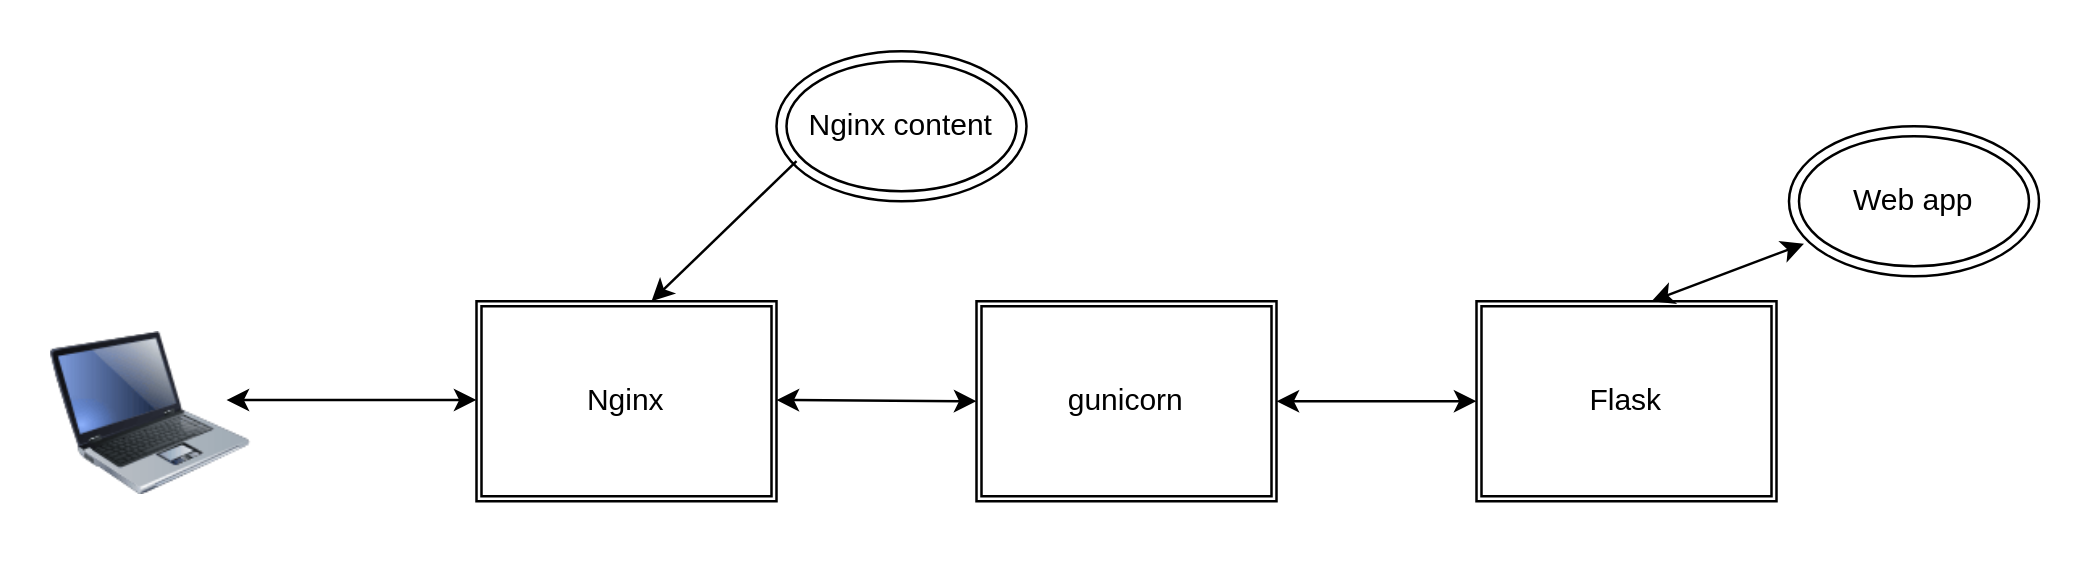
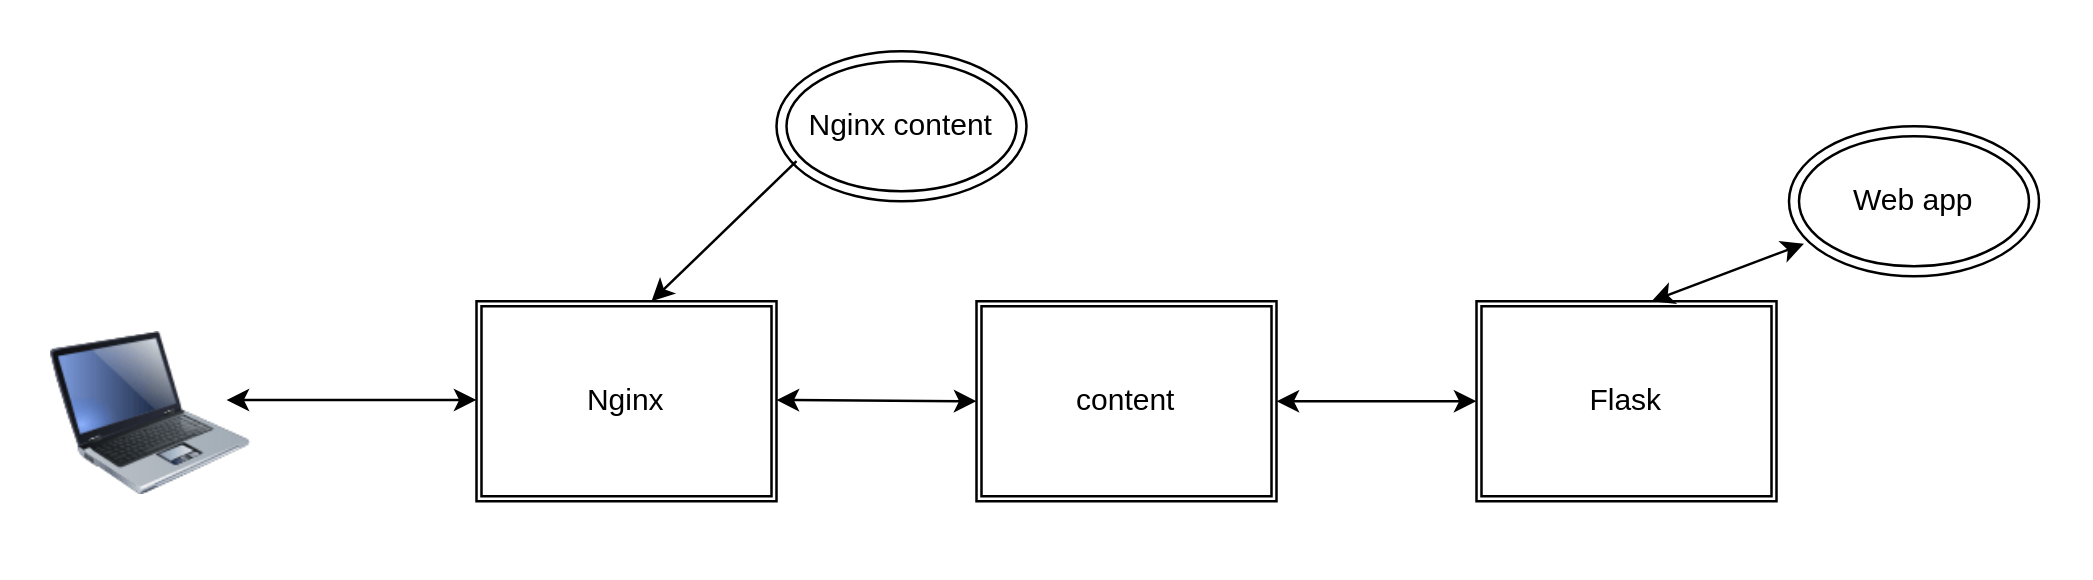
node "gunicorn": label "gunicorn" -> "content"
